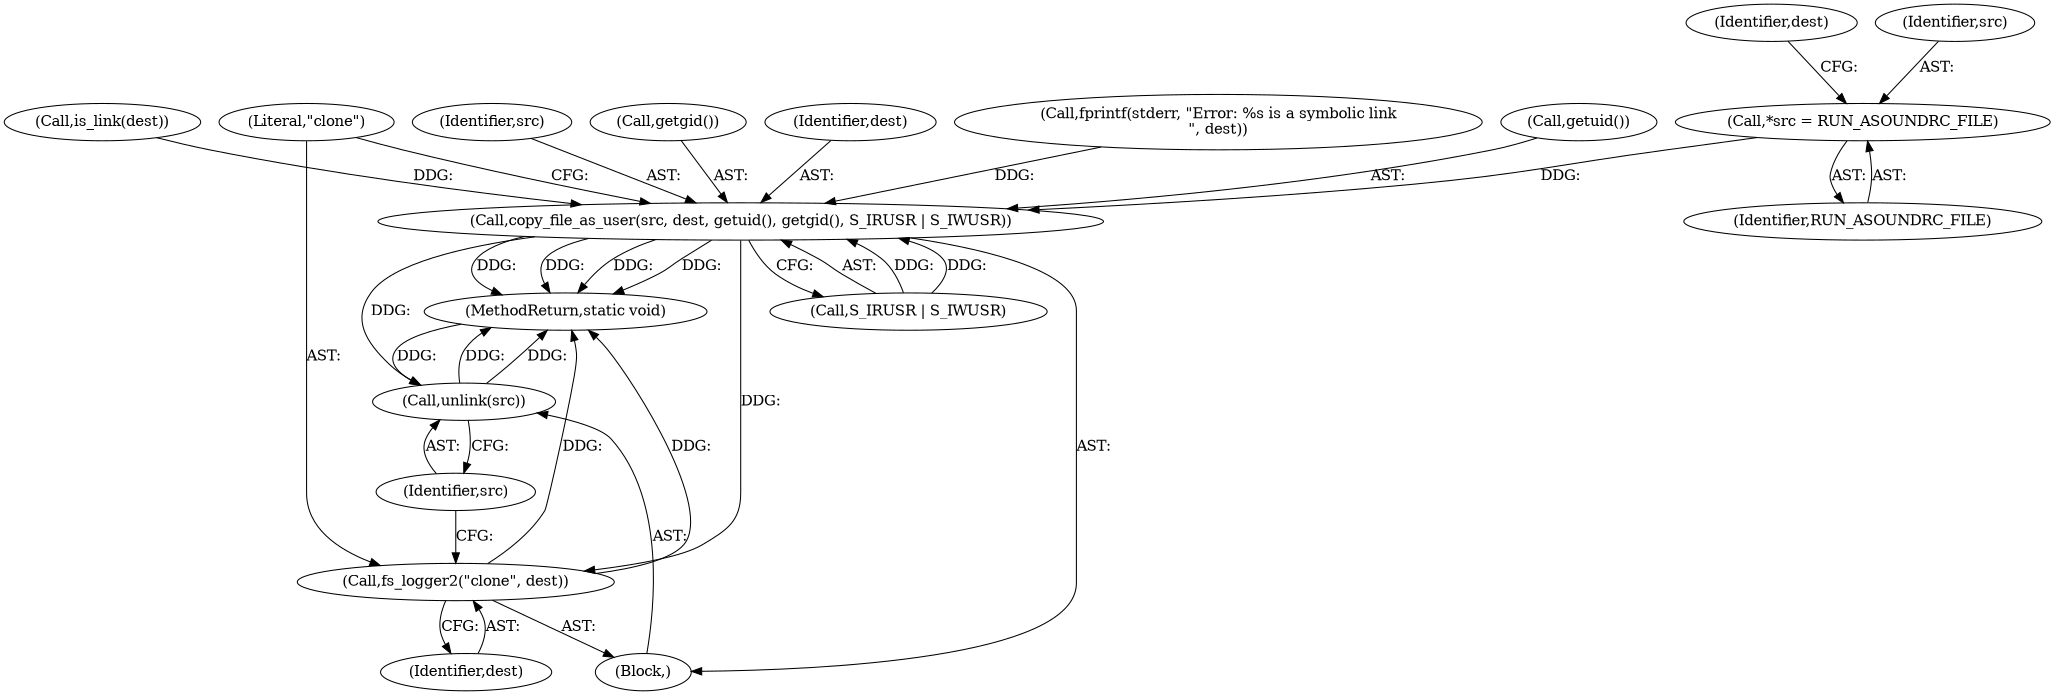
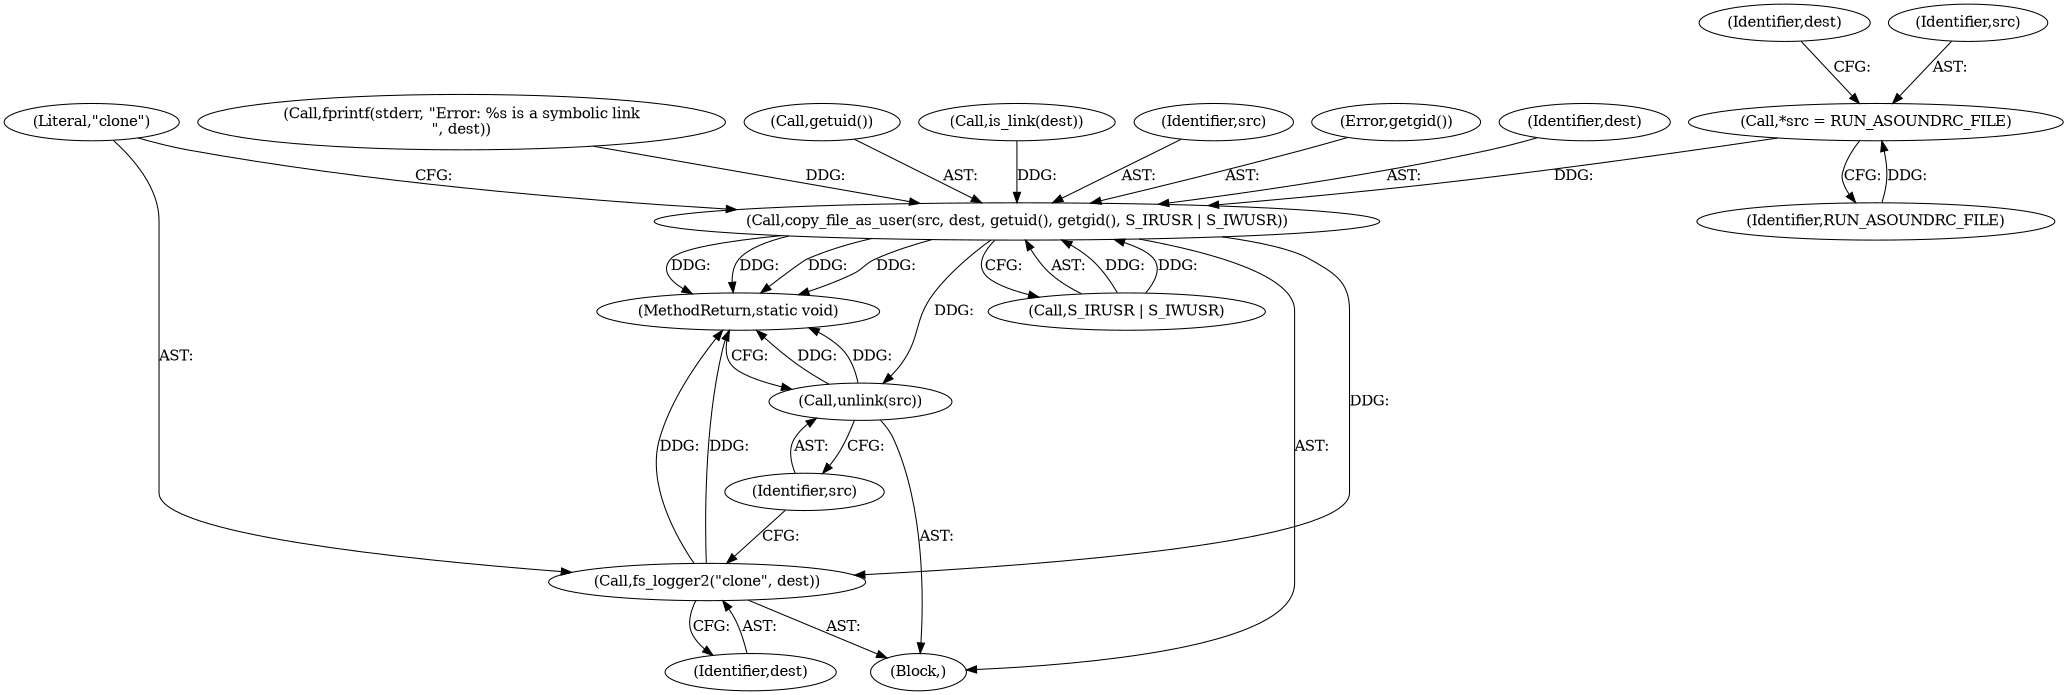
node "(Call,getgid())": label "(Call,getgid())" -> "(Error,getgid())"
edge "(Call,*src = RUN_ASOUNDRC_FILE)" -> "(Identifier,RUN_ASOUNDRC_FILE)": label "AST: " -> "CFG: "
edge "(Identifier,RUN_ASOUNDRC_FILE)" -> "(Call,*src = RUN_ASOUNDRC_FILE)": label "AST: " -> "DDG: "
edge "(MethodReturn,static void)" -> "(Call,unlink(src))": label "DDG: " -> "CFG: "
edge "(Block,)" -> "(Call,unlink(src))": reversed
